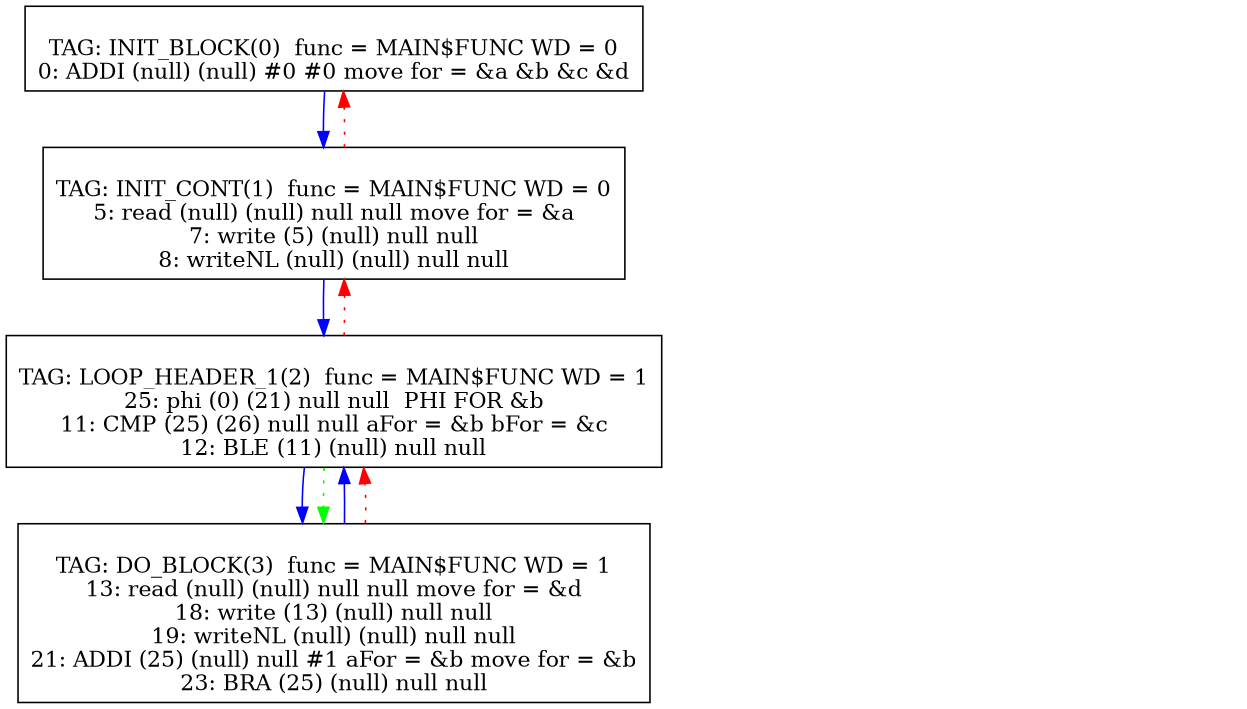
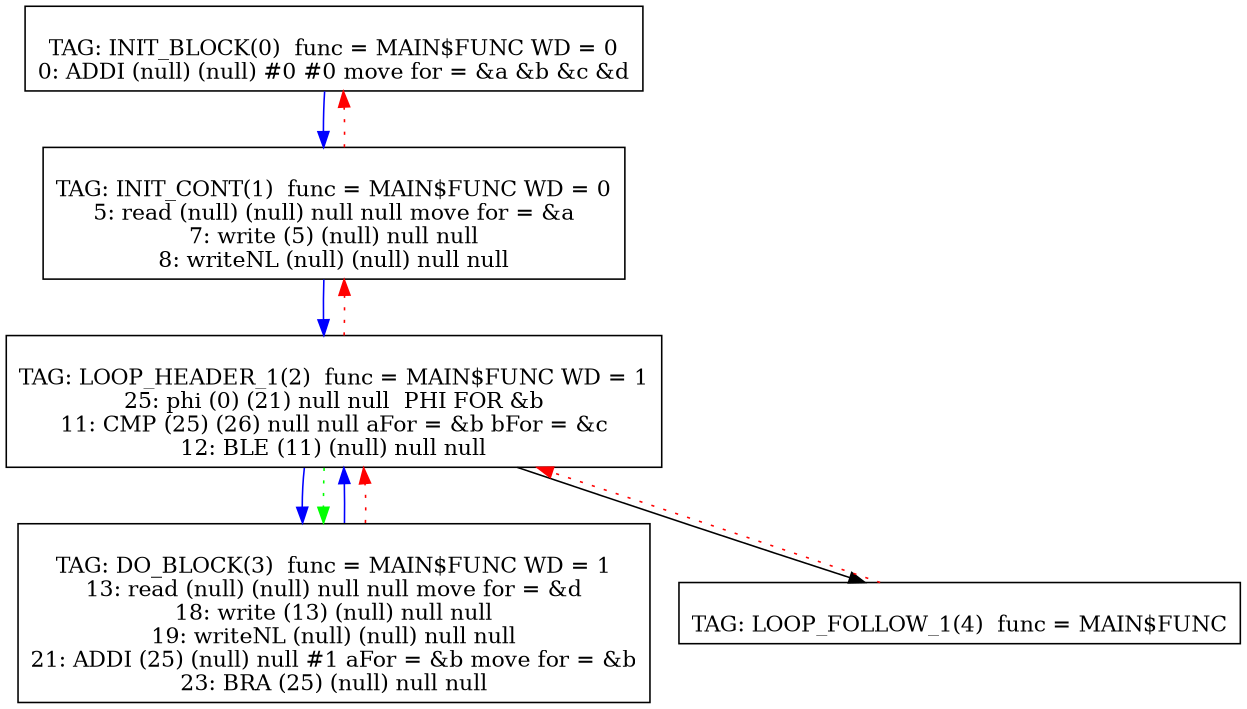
node "TAG: LOOP_FOLLOW_1(4)  func = MAIN$FUNC": added
